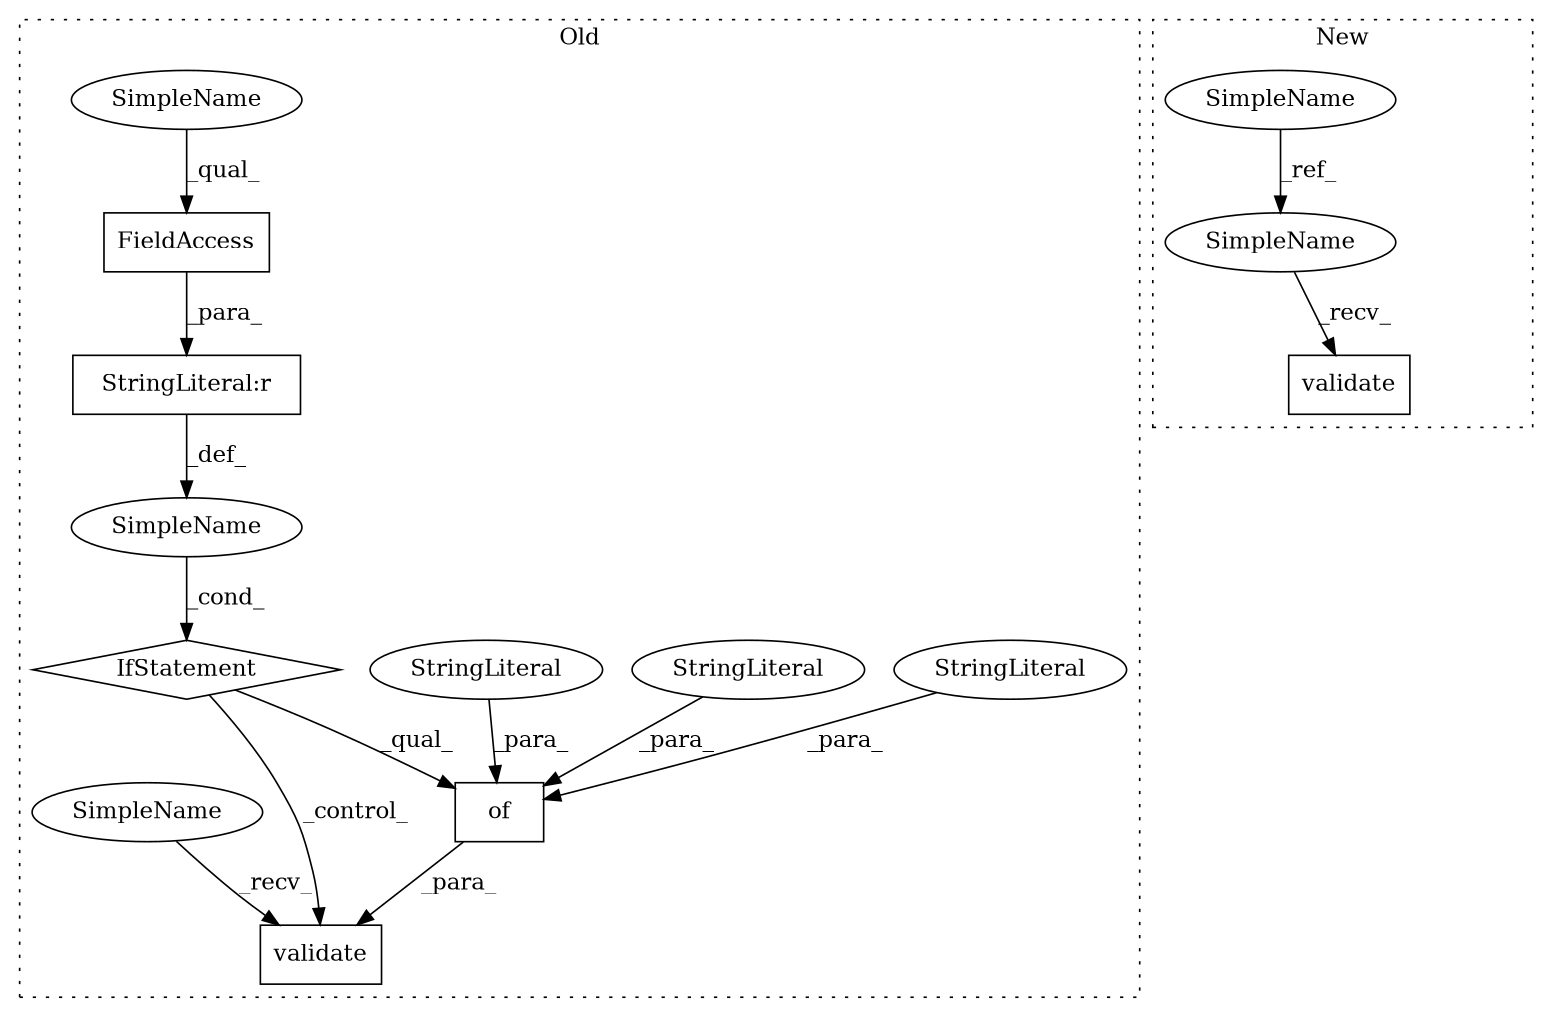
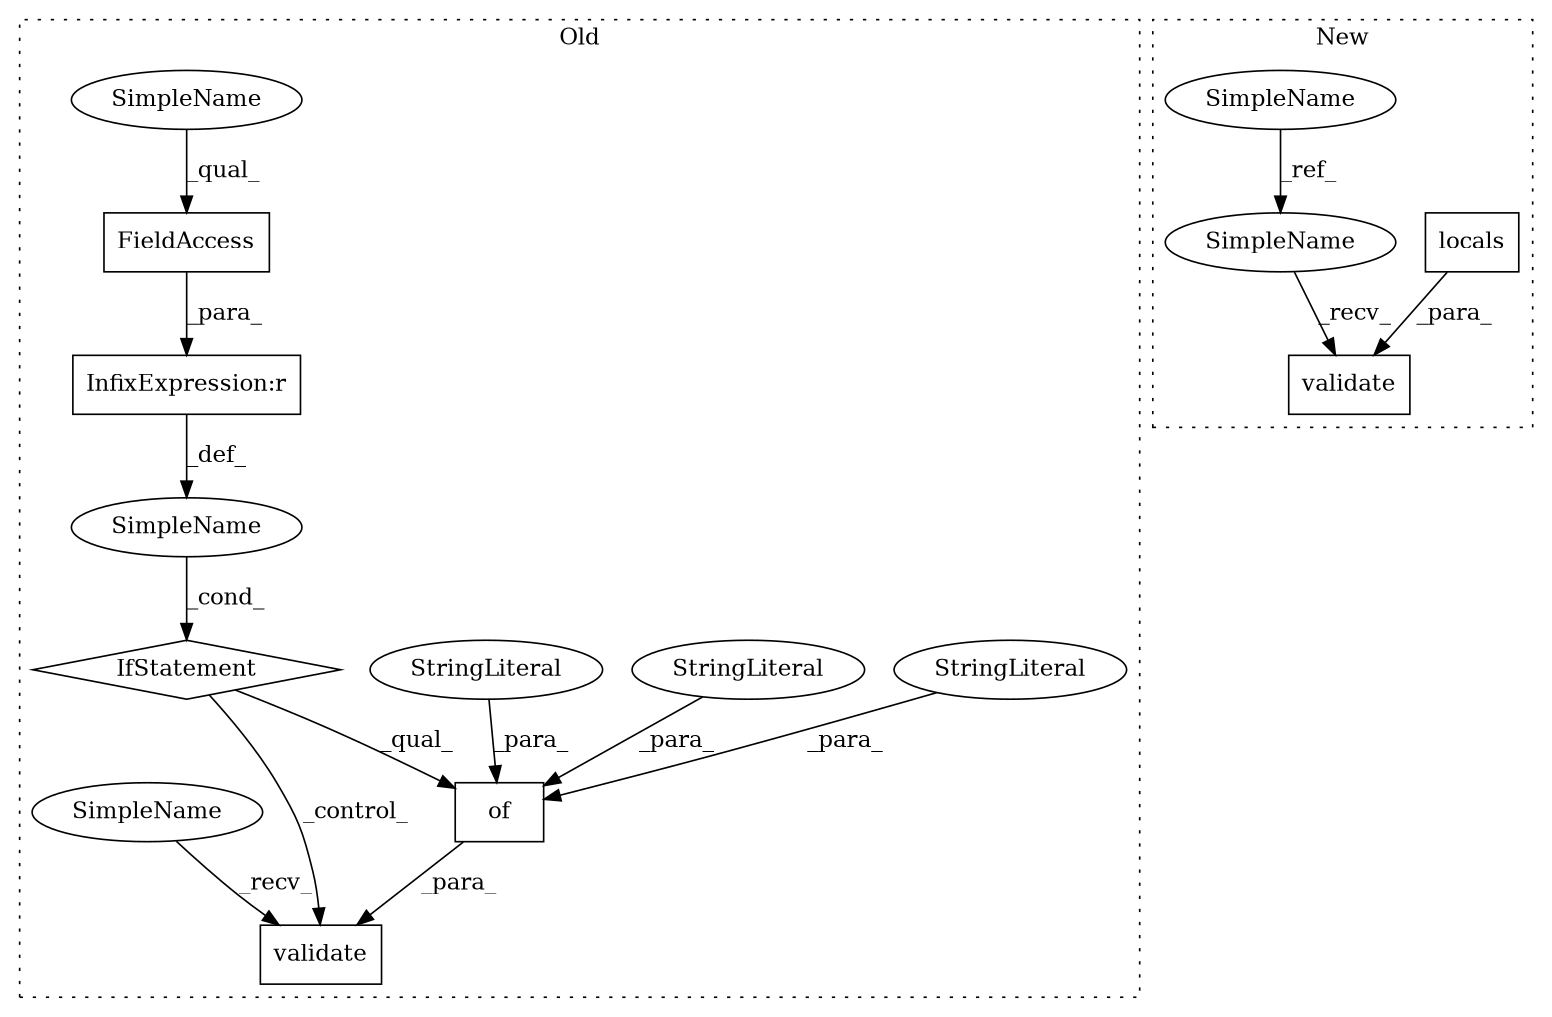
node "locals": added
node "StringLiteral:r": label "StringLiteral:r" -> "InfixExpression:r"
